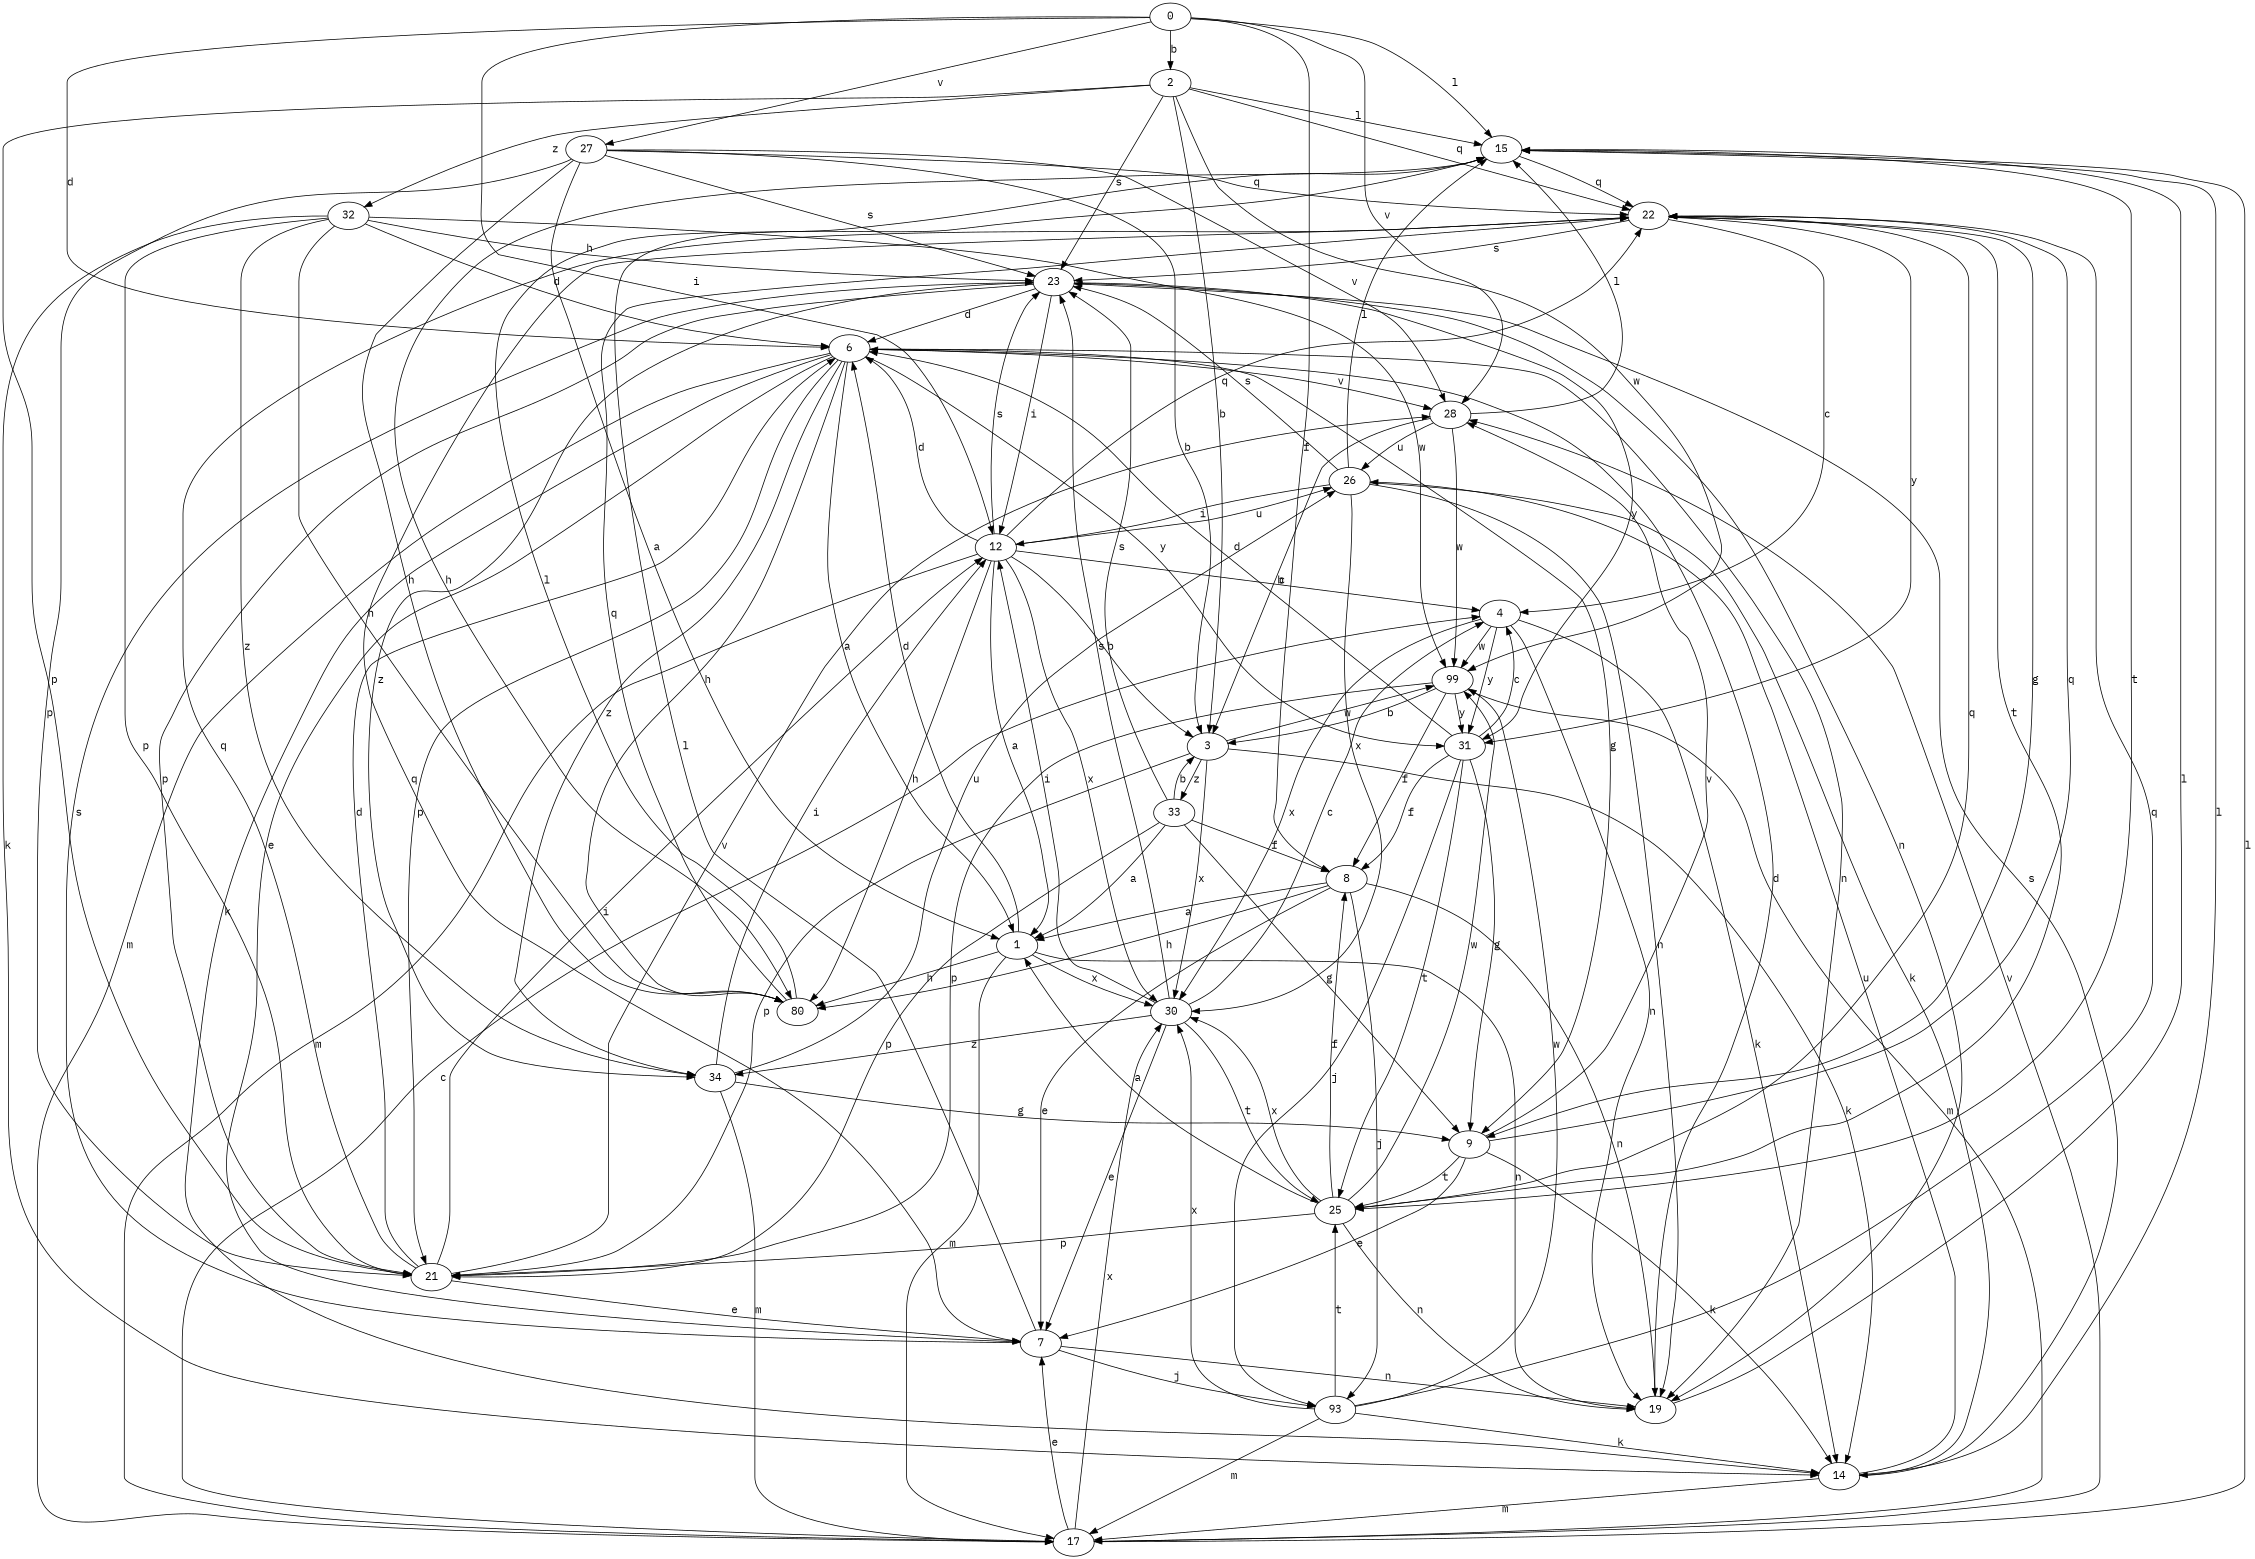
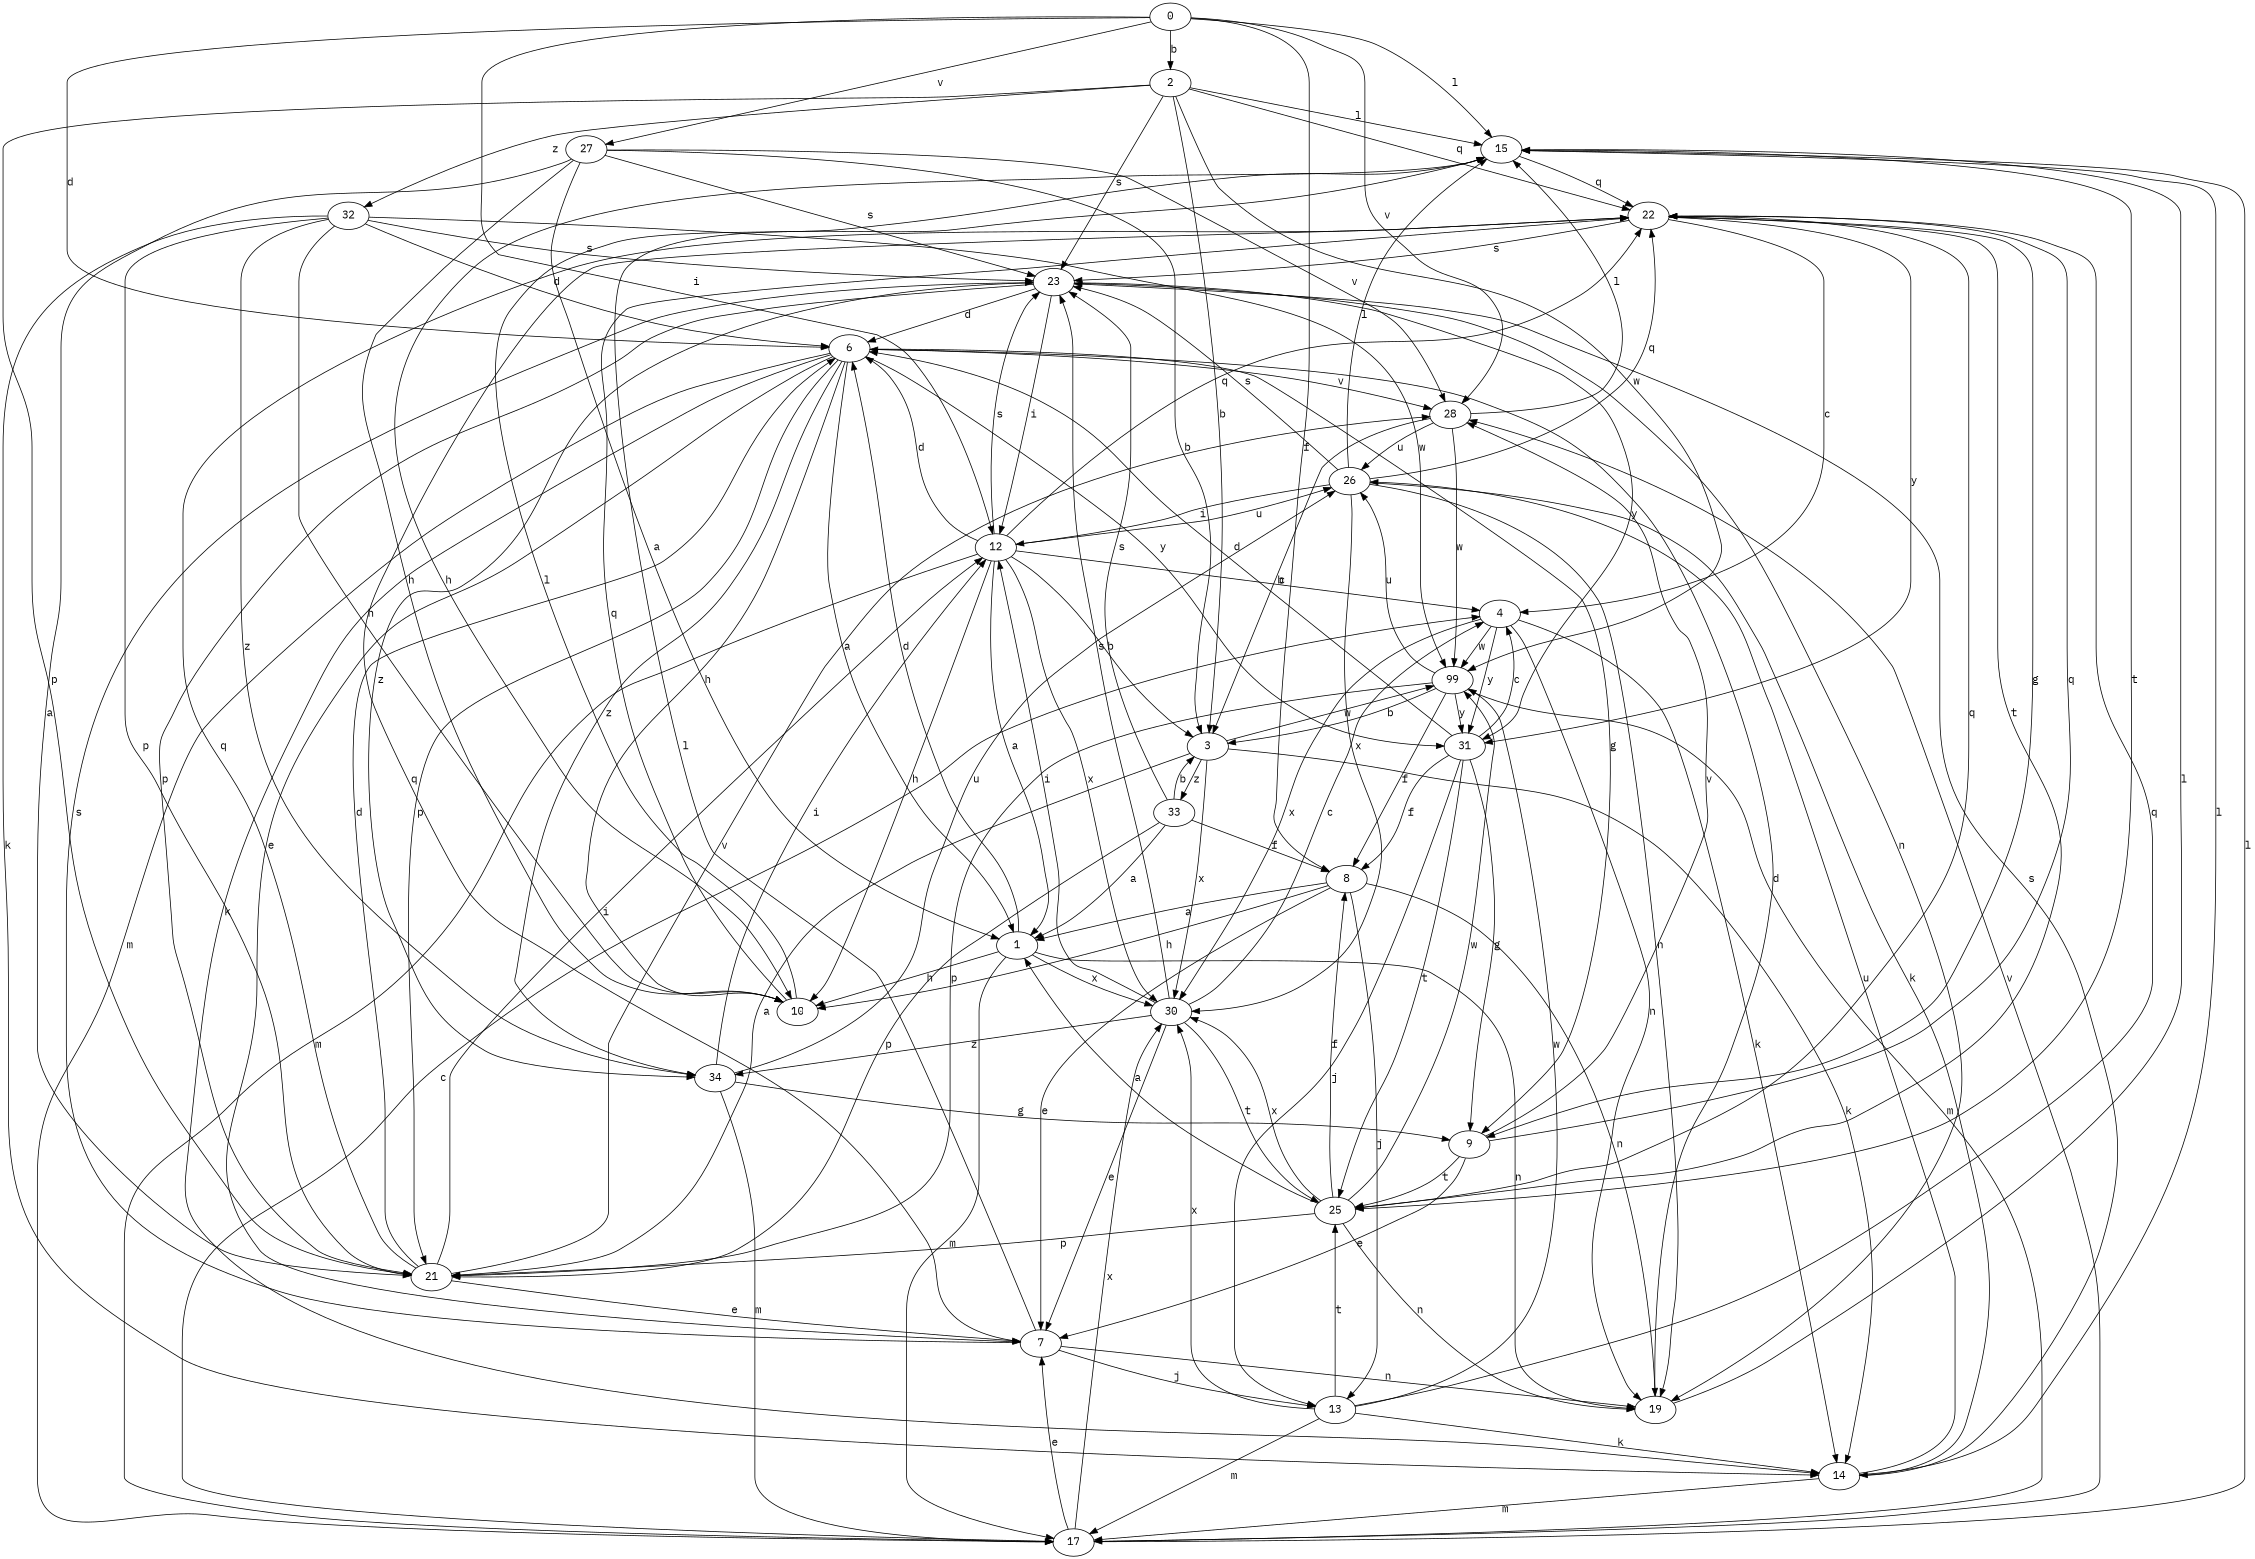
edge "27" -> "22": now "26" -> "22"
edge "32" -> "23": label "h" -> "s"
edge "6" -> "19": removed, label "n"
edge "99" -> "26": added, label "u"
edge "27" -> "21": label "p" -> "a"
edge "33" -> "9": removed, label "g"
edge "3" -> "21": label "p" -> "a"
node "80": label "80" -> "10"
edge "9" -> "14": removed, label "k"
node "93": label "93" -> "13"
